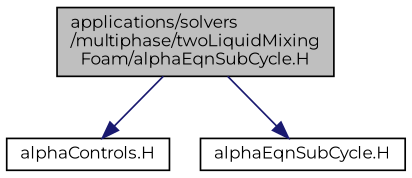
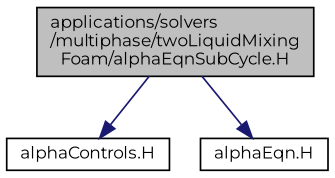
node "alphaEqnSubCycle.H": label "alphaEqnSubCycle.H" -> "alphaEqn.H"
